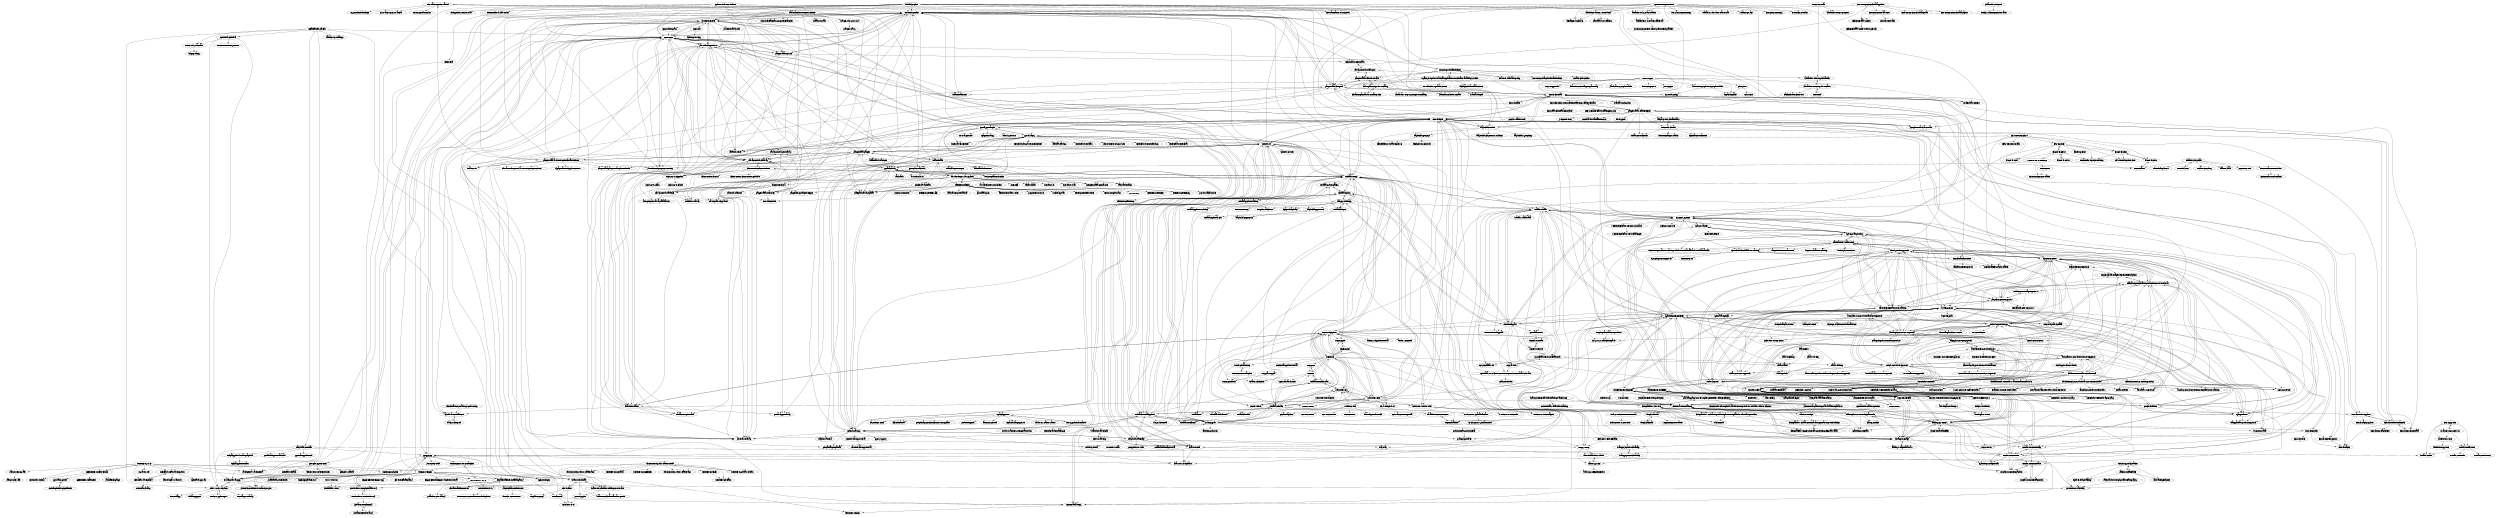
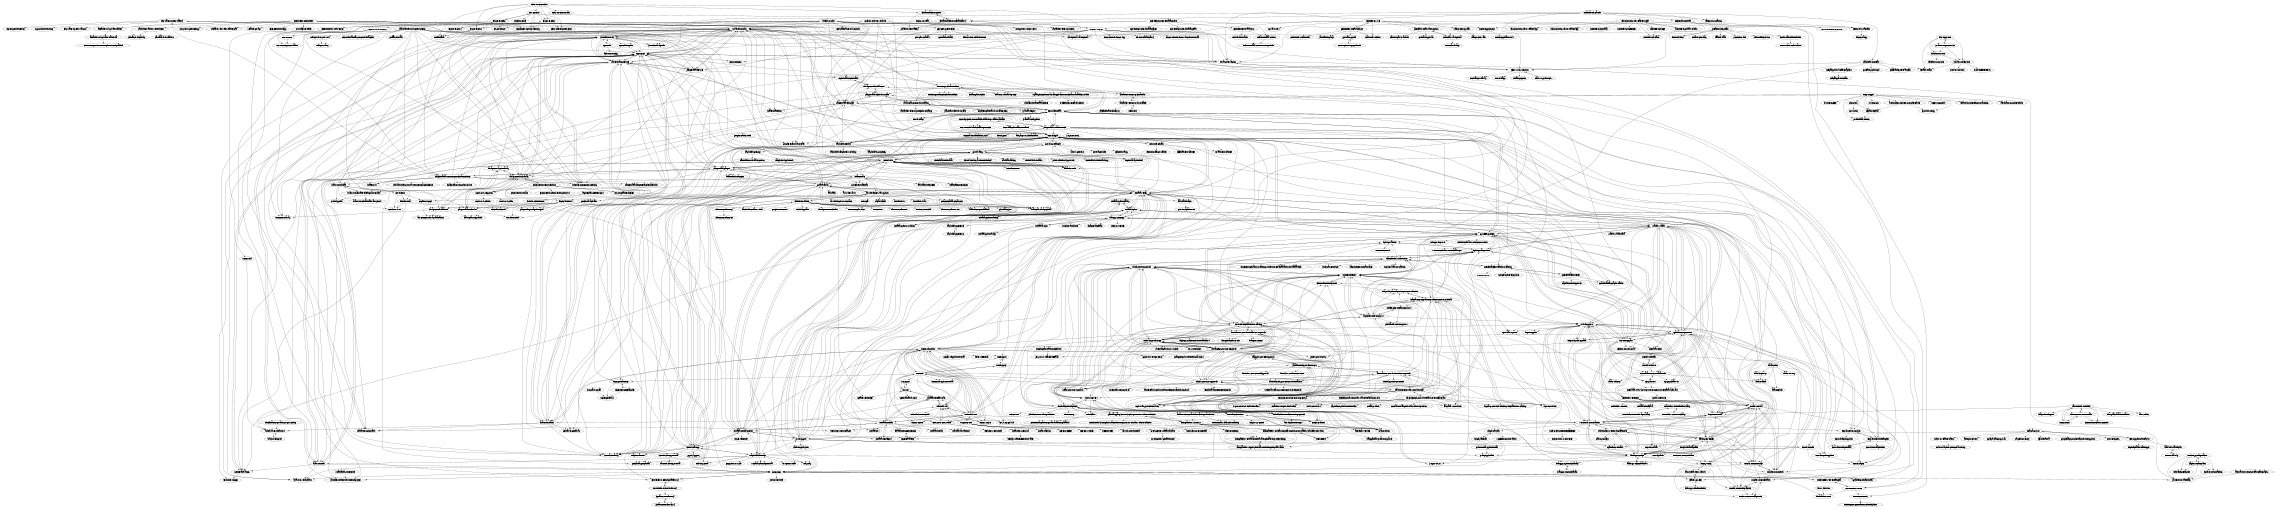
edge "USEPA/CMAQ" -> "jinfan0931/meic2wrf": added
edge "NOAA-GFDL/MOM6-examples" -> "MITgcm/MITgcm": reversed
